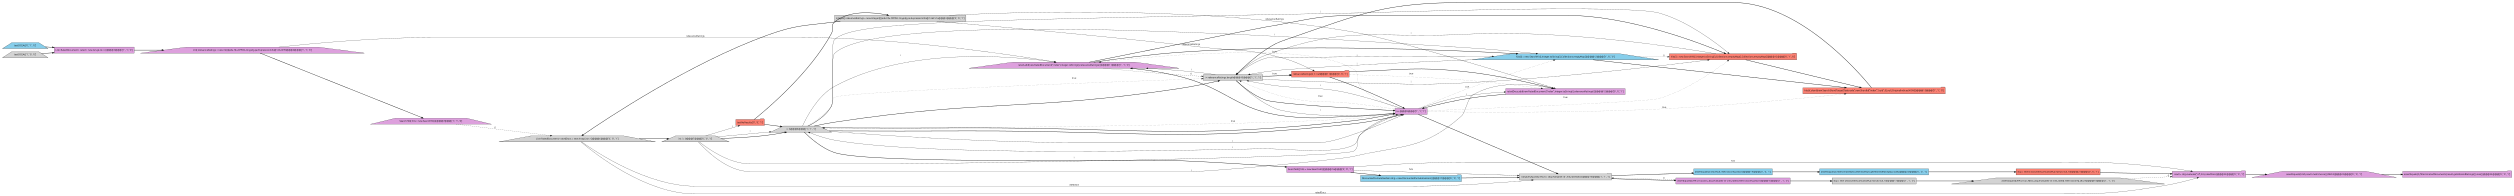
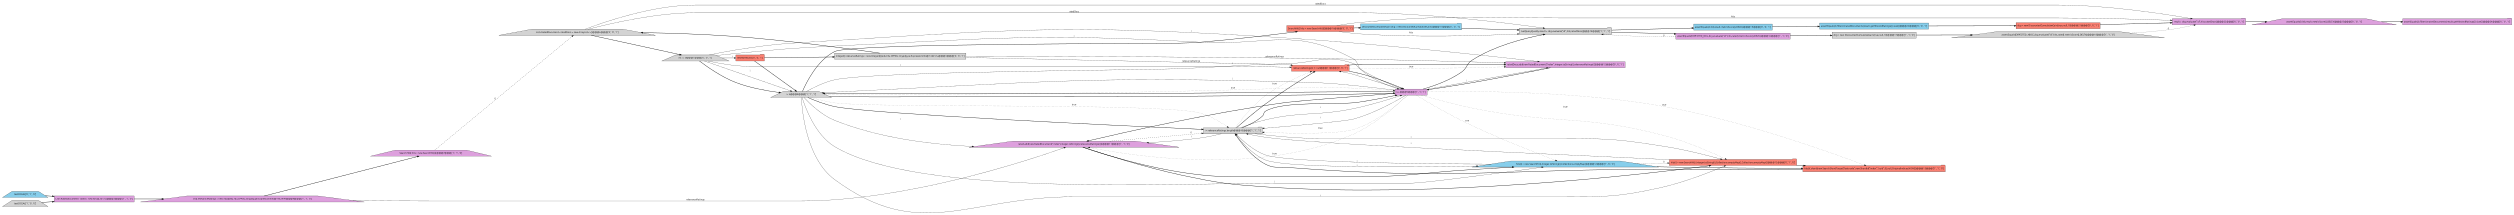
edge "int i = 0@@@7@@@['0', '0', '1']" -> "relevanceRatings(i( != null@@@11@@@['0', '0', '1']": added, label "i"
edge "i++@@@9@@@['1', '1', '1']" -> "relevanceRatings(i( != null@@@11@@@['0', '0', '1']": added, label "i"
node "SearchHit(( hits = new SearchHit((((@@@16@@@['0', '0', '1']": fillcolor plum -> salmon
